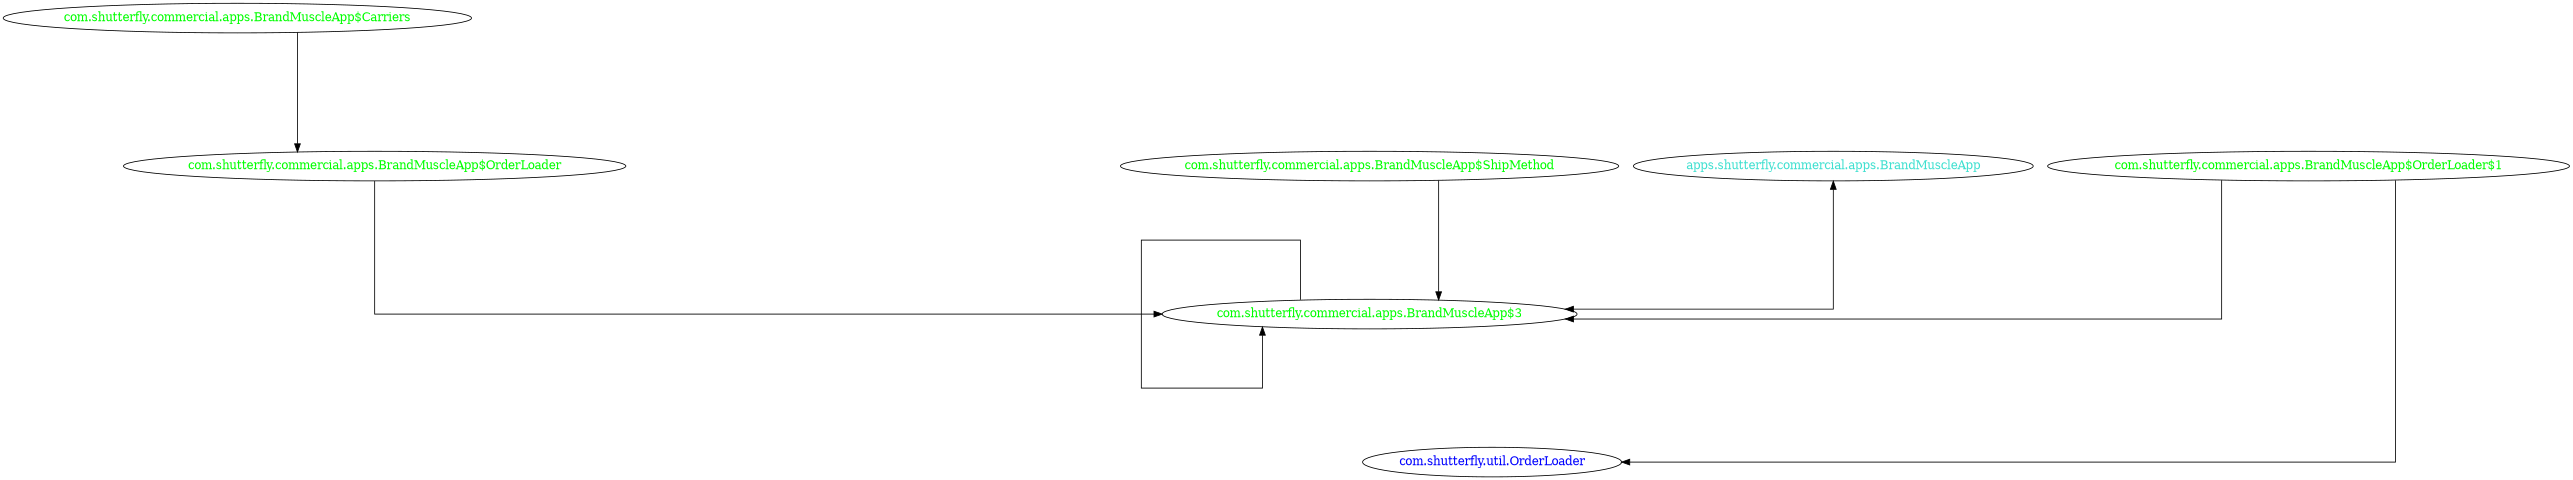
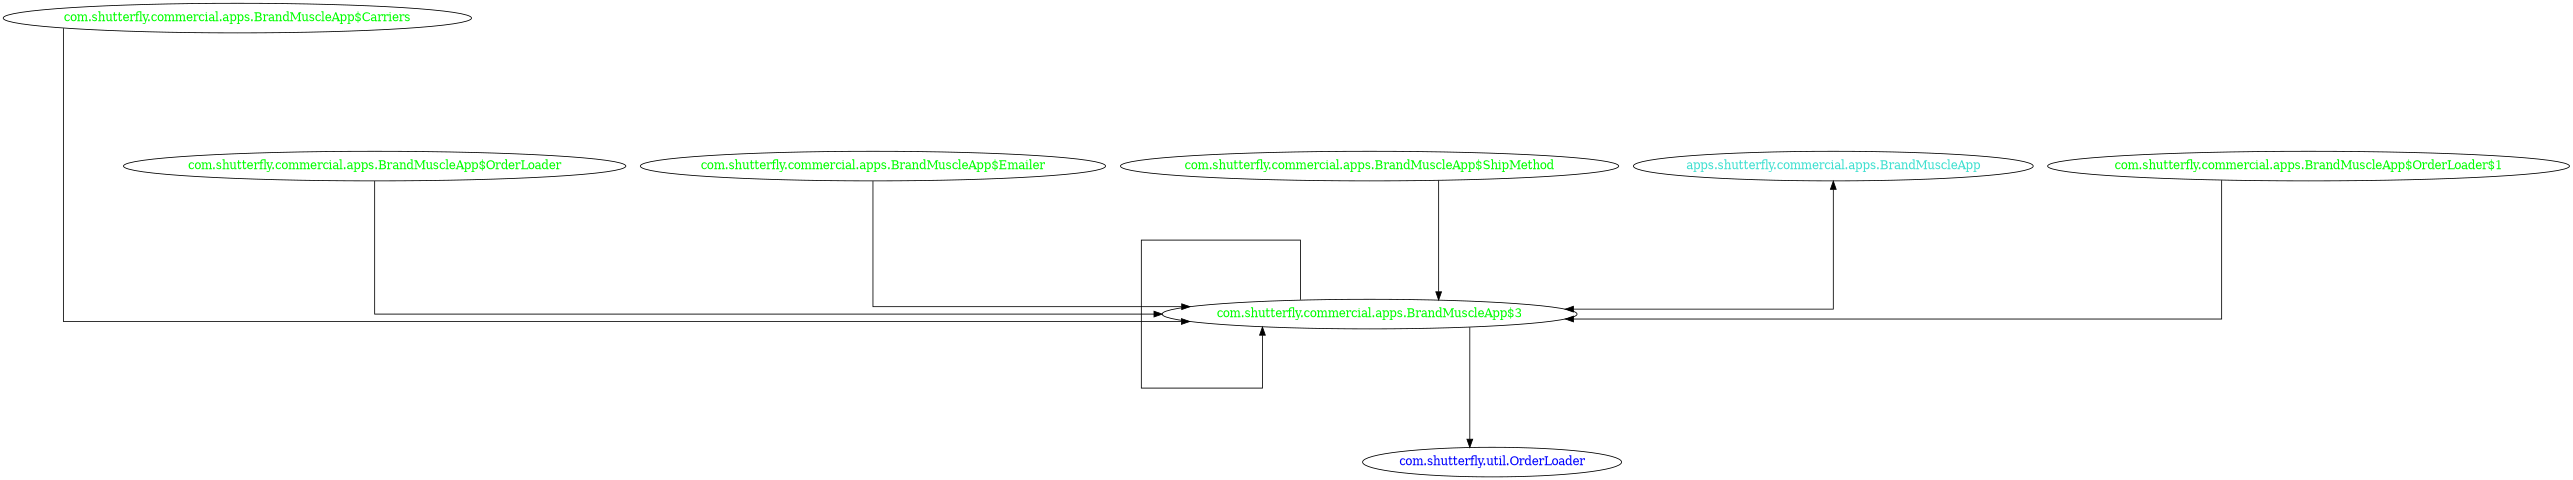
edge "com.shutterfly.commercial.apps.BrandMuscleApp$Carriers" -> "com.shutterfly.commercial.apps.BrandMuscleApp$OrderLoader": now "com.shutterfly.commercial.apps.BrandMuscleApp$Carriers" -> "com.shutterfly.commercial.apps.BrandMuscleApp$3"
node "com.shutterfly.commercial.apps.BrandMuscleApp$Emailer": added
edge "com.shutterfly.commercial.apps.BrandMuscleApp$OrderLoader$1" -> "com.shutterfly.util.OrderLoader": now "com.shutterfly.commercial.apps.BrandMuscleApp$3" -> "com.shutterfly.util.OrderLoader"
